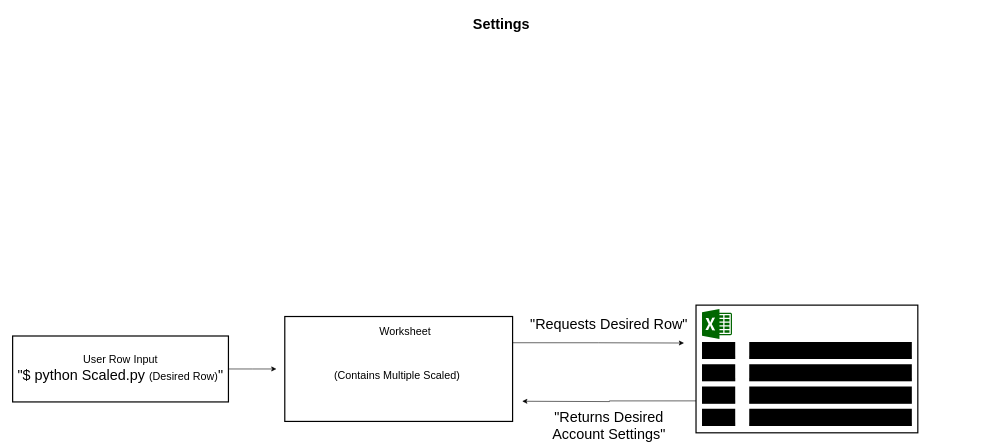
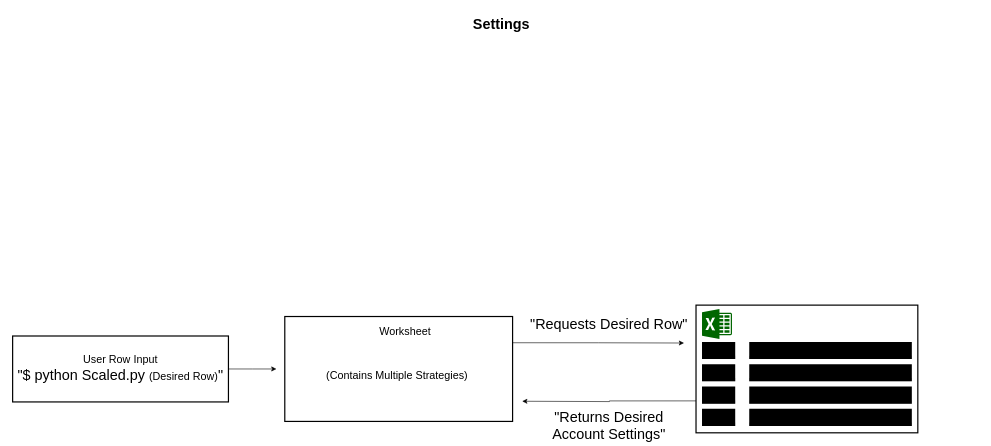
node "(Contains Multiple Scaled)": label "(Contains Multiple Scaled)" -> "(Contains Multiple Strategies)"
